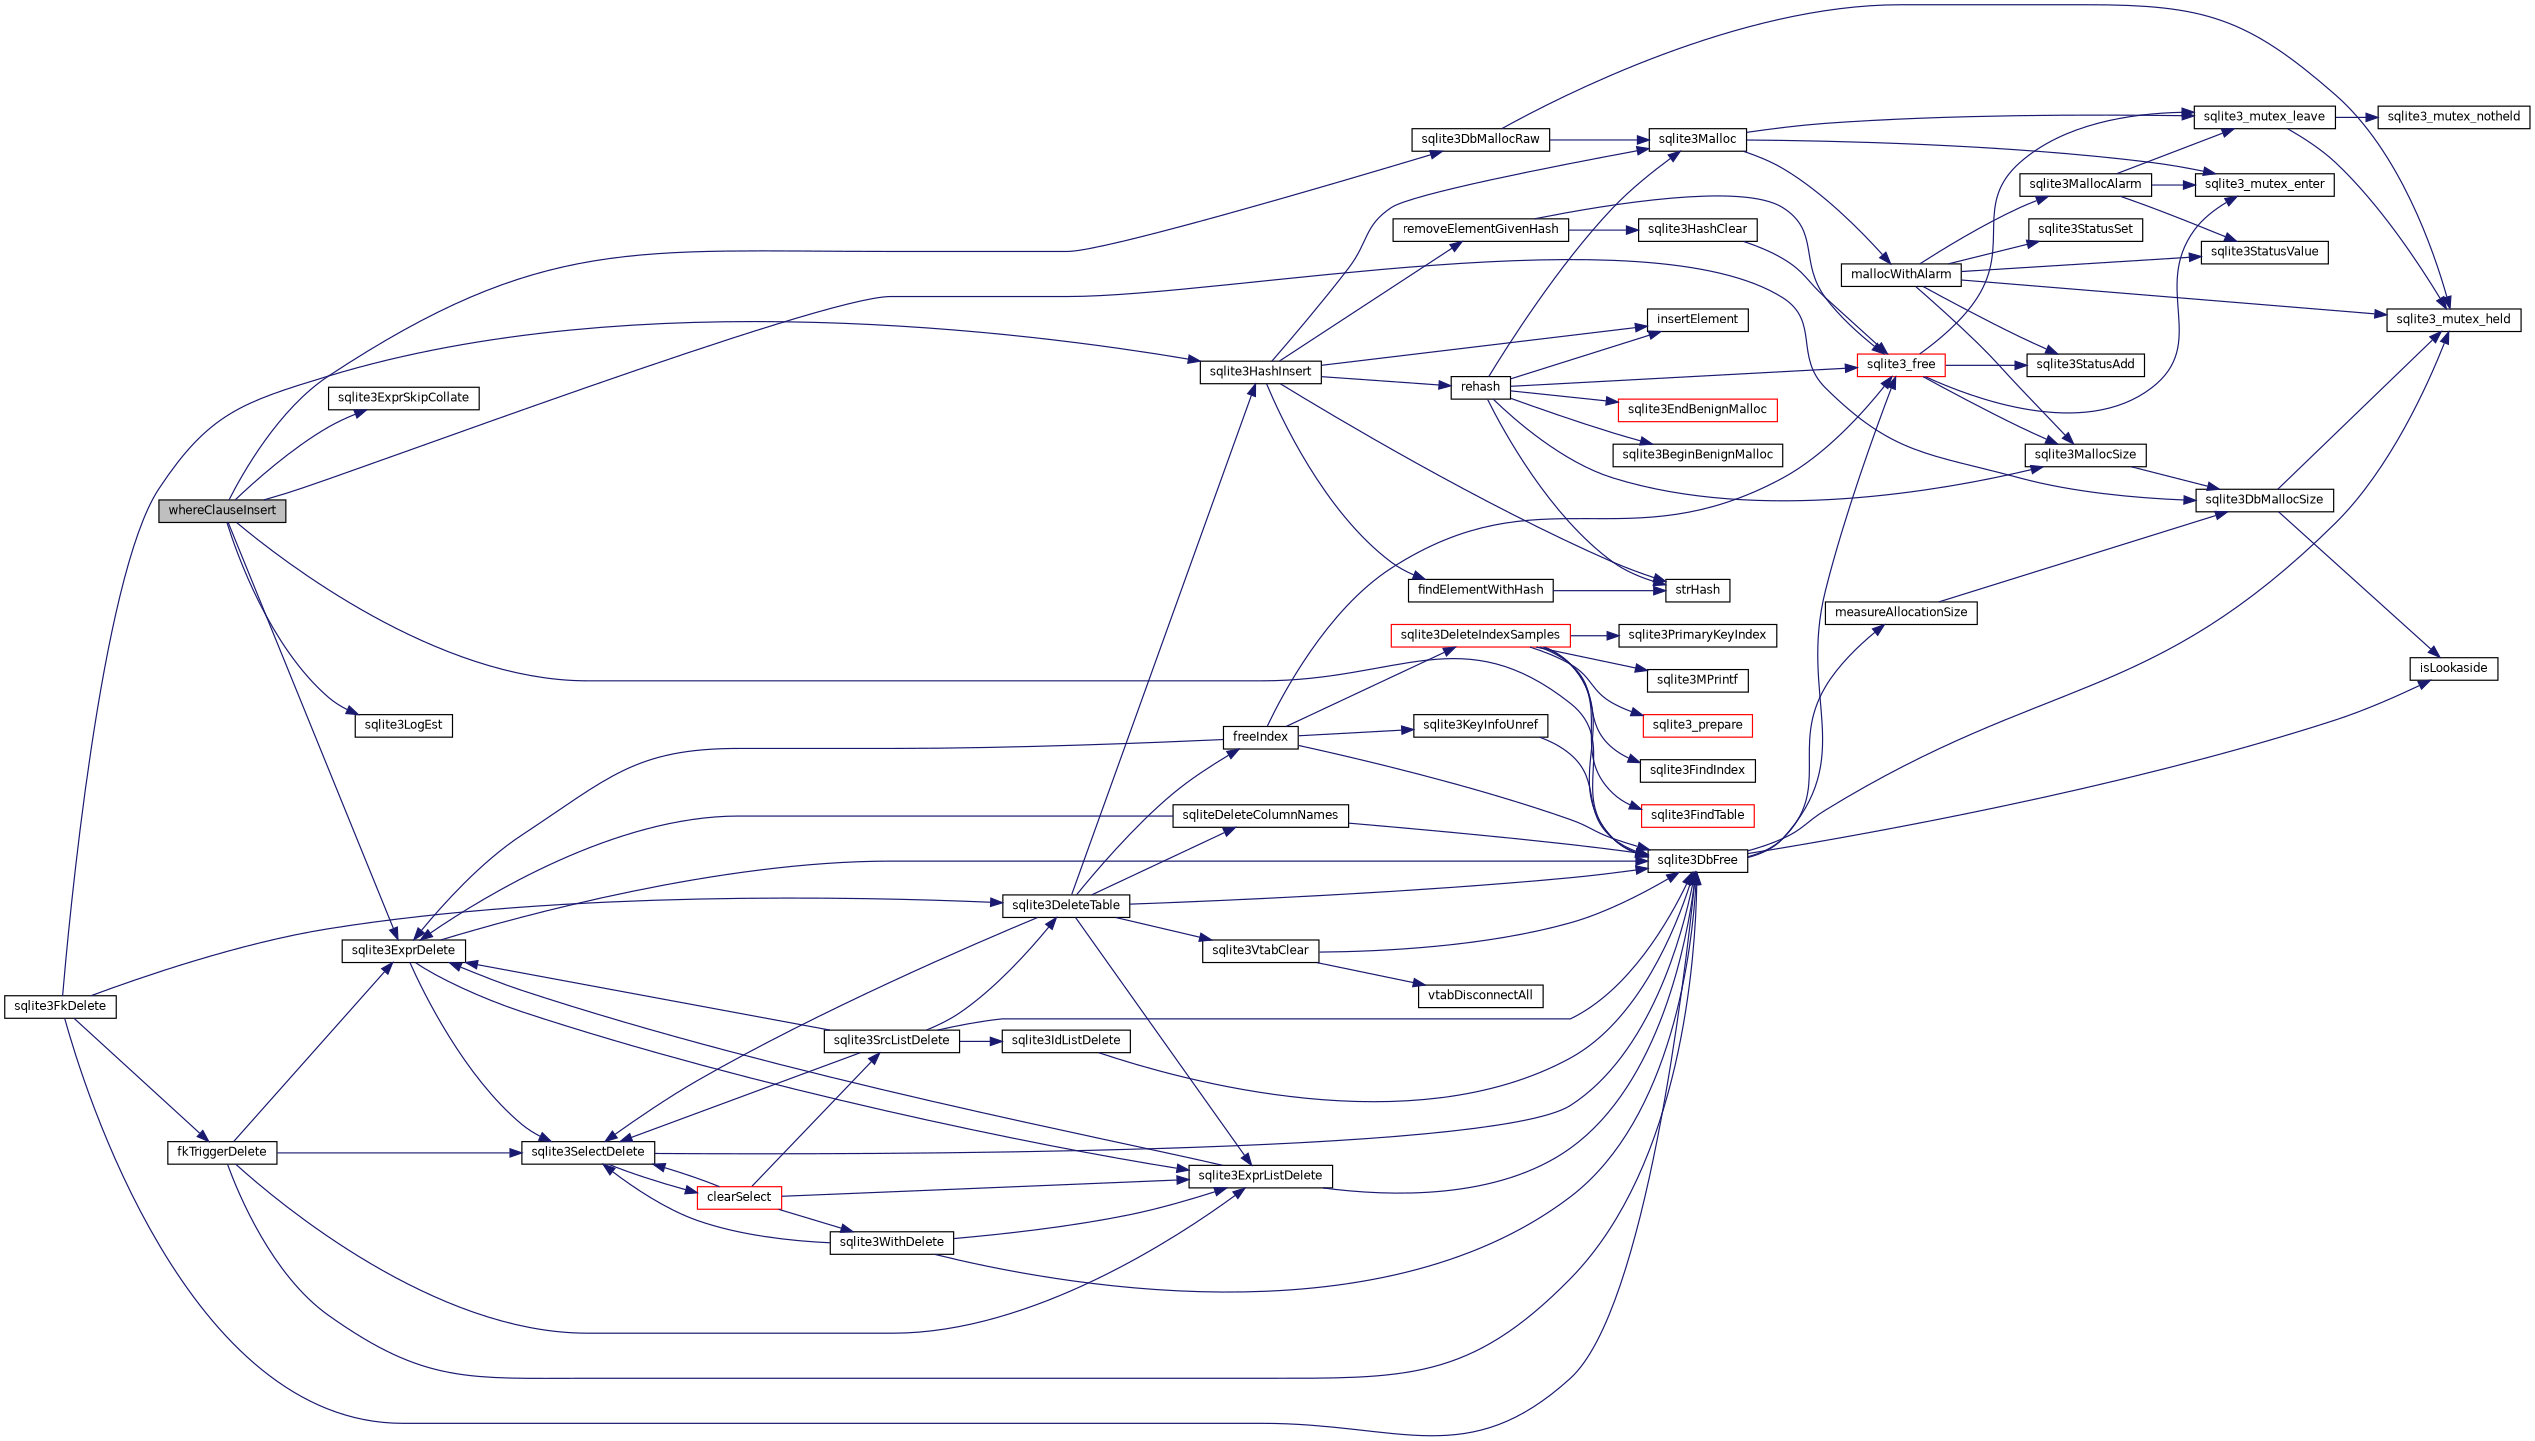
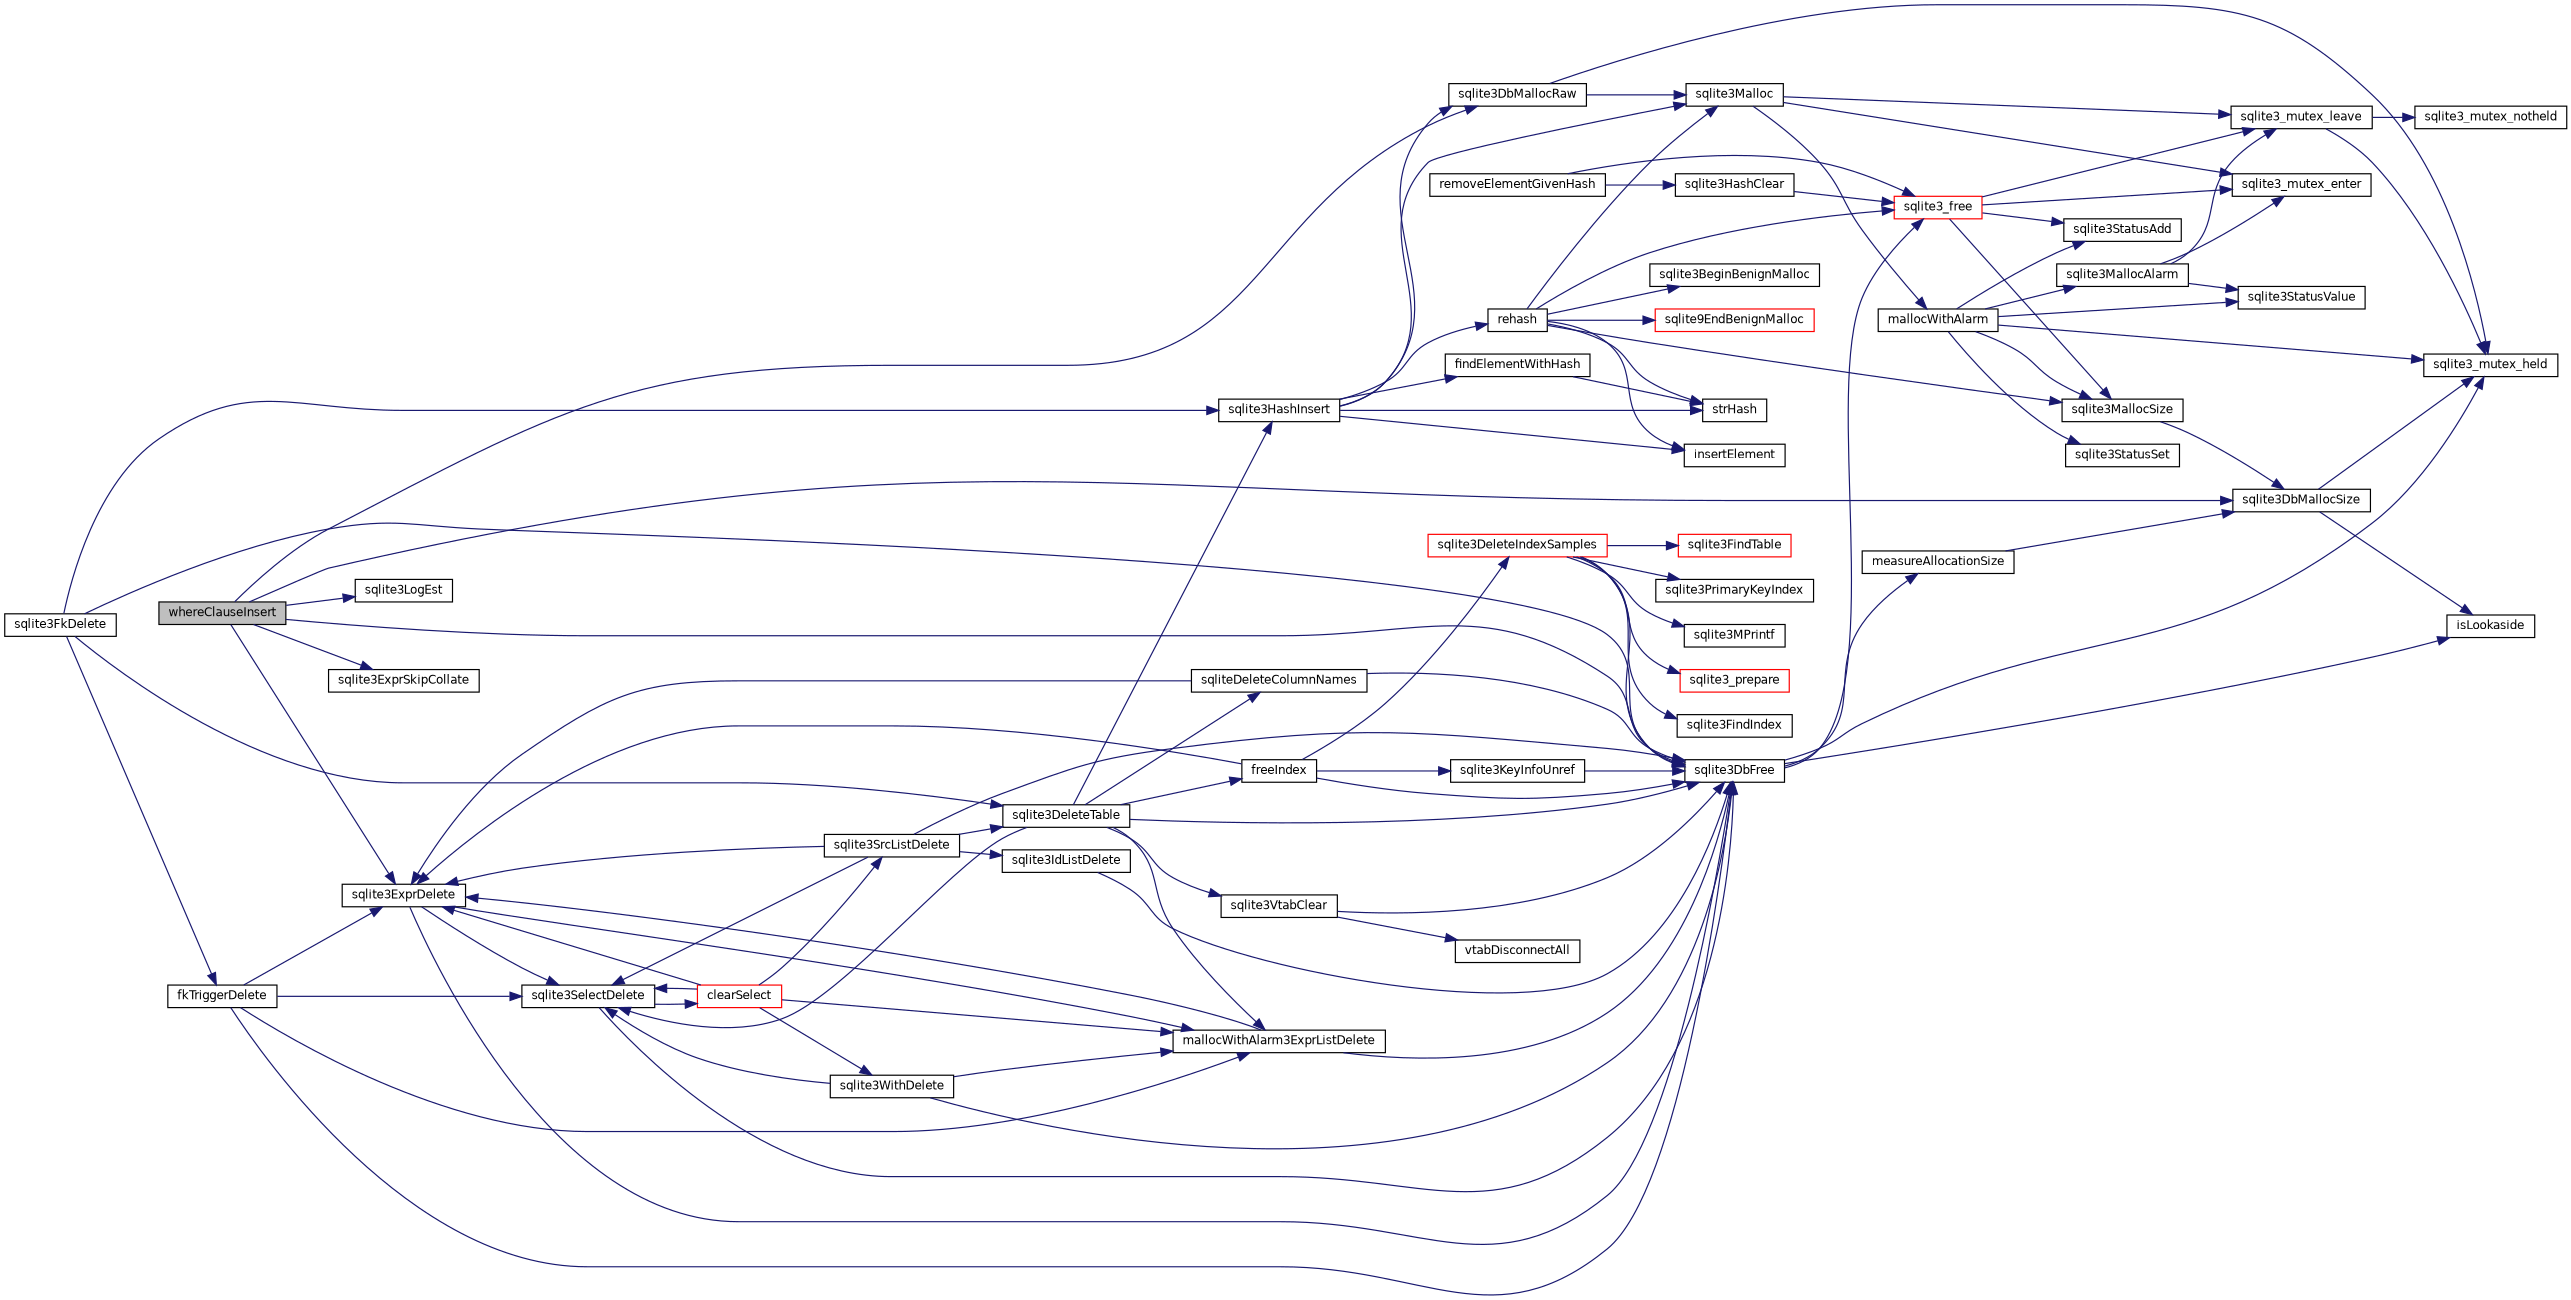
edge "sqlite3HashInsert" -> "removeElementGivenHash": now "sqlite3HashInsert" -> "sqlite3DbMallocRaw"
node "sqlite3EndBenignMalloc": label "sqlite3EndBenignMalloc" -> "sqlite9EndBenignMalloc"
edge "freeIndex" -> "sqlite3_free": removed
edge "clearSelect" -> "sqlite3ExprDelete": added
node "sqlite3ExprListDelete": label "sqlite3ExprListDelete" -> "mallocWithAlarm3ExprListDelete"
